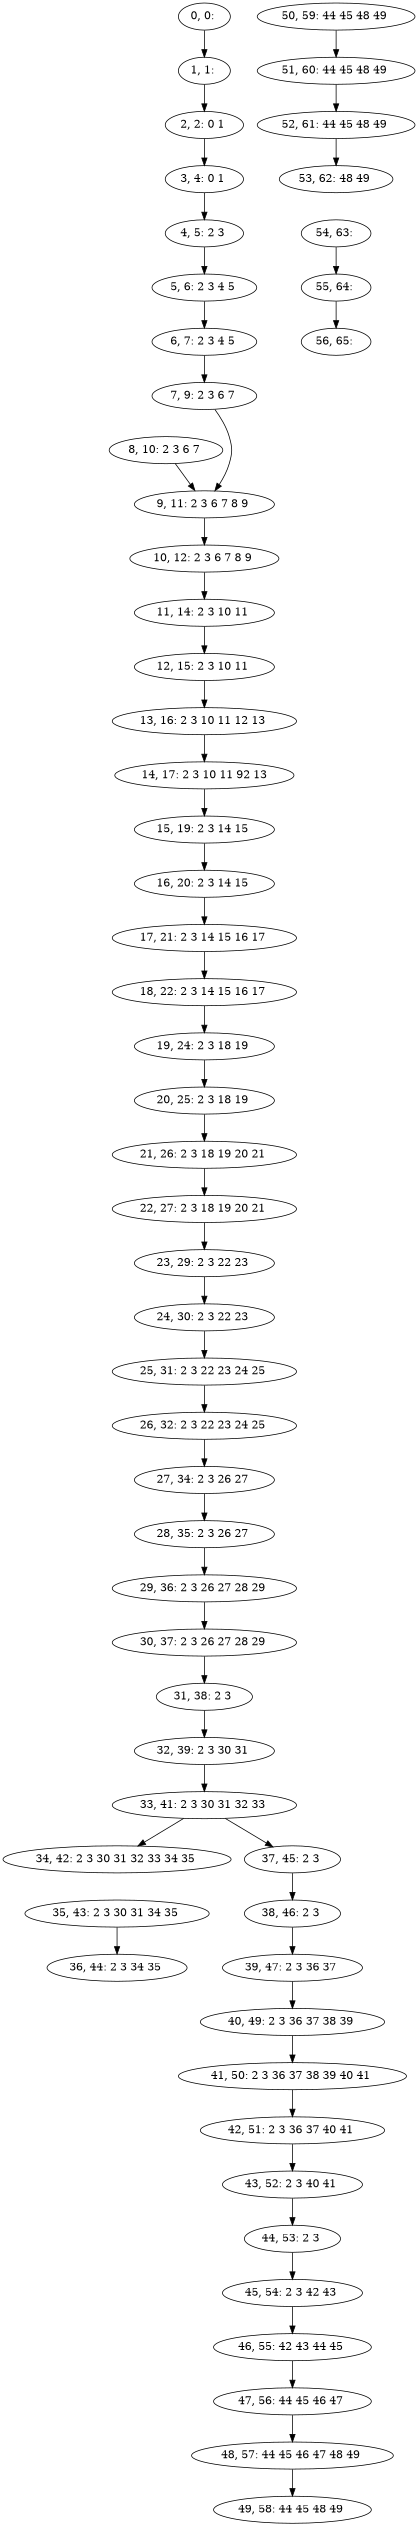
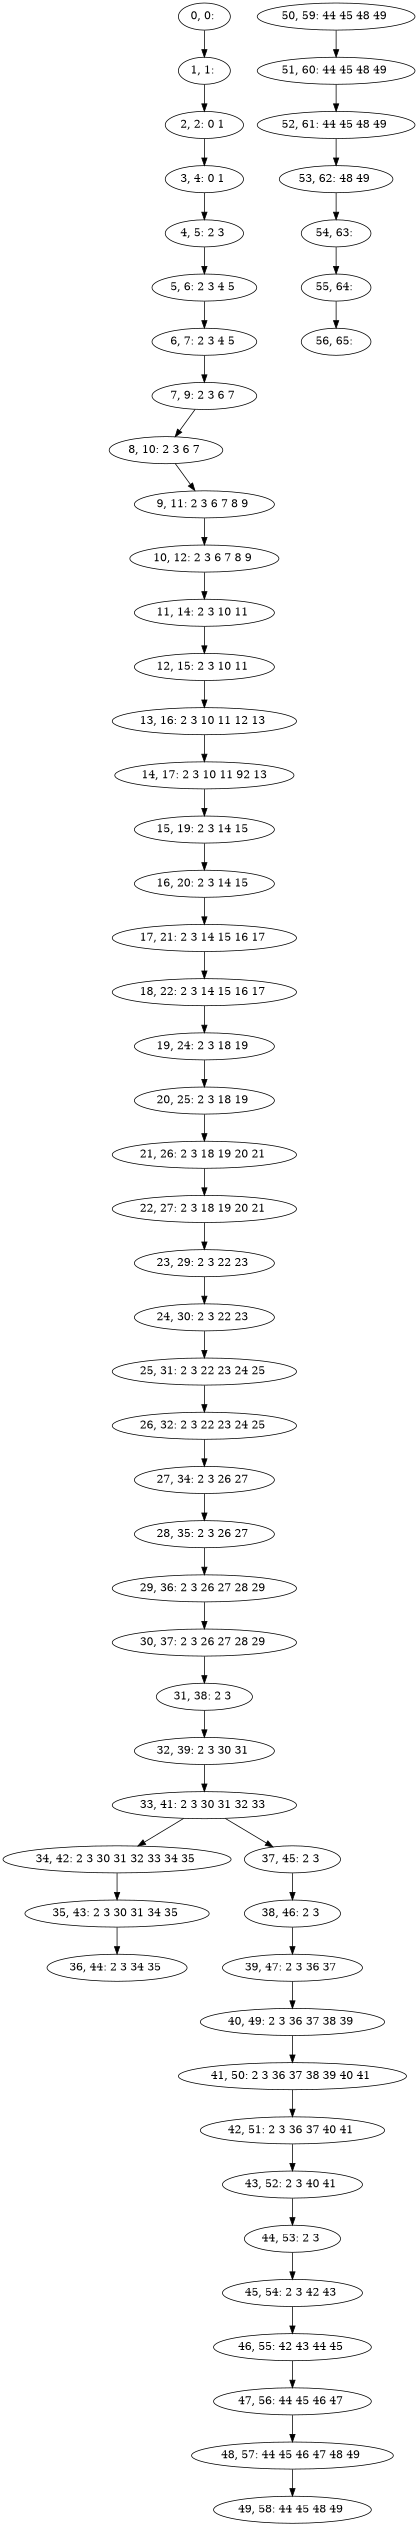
edge "53, 62: 48 49" -> "54, 63:": added
edge "7, 9: 2 3 6 7" -> "9, 11: 2 3 6 7 8 9": now "7, 9: 2 3 6 7" -> "8, 10: 2 3 6 7"
edge "34, 42: 2 3 30 31 32 33 34 35" -> "35, 43: 2 3 30 31 34 35": added
